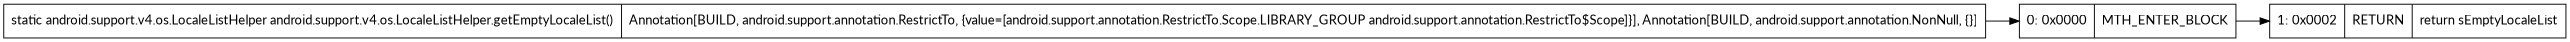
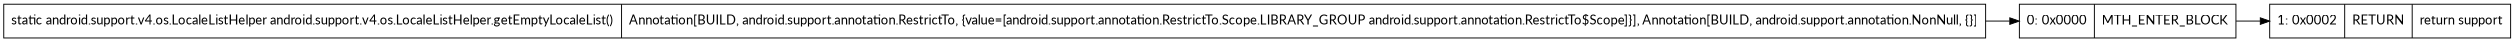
node "1: 0x0002": text "return sEmptyLocaleList" -> "return support"
